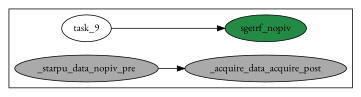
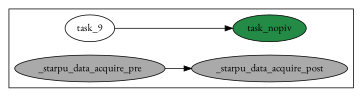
node "sgetrf_nopiv": label "sgetrf_nopiv" -> "task_nopiv"
node "_starpu_data_nopiv_pre": label "_starpu_data_nopiv_pre" -> "_starpu_data_acquire_pre"
node "_acquire_data_acquire_post": label "_acquire_data_acquire_post" -> "_starpu_data_acquire_post"
